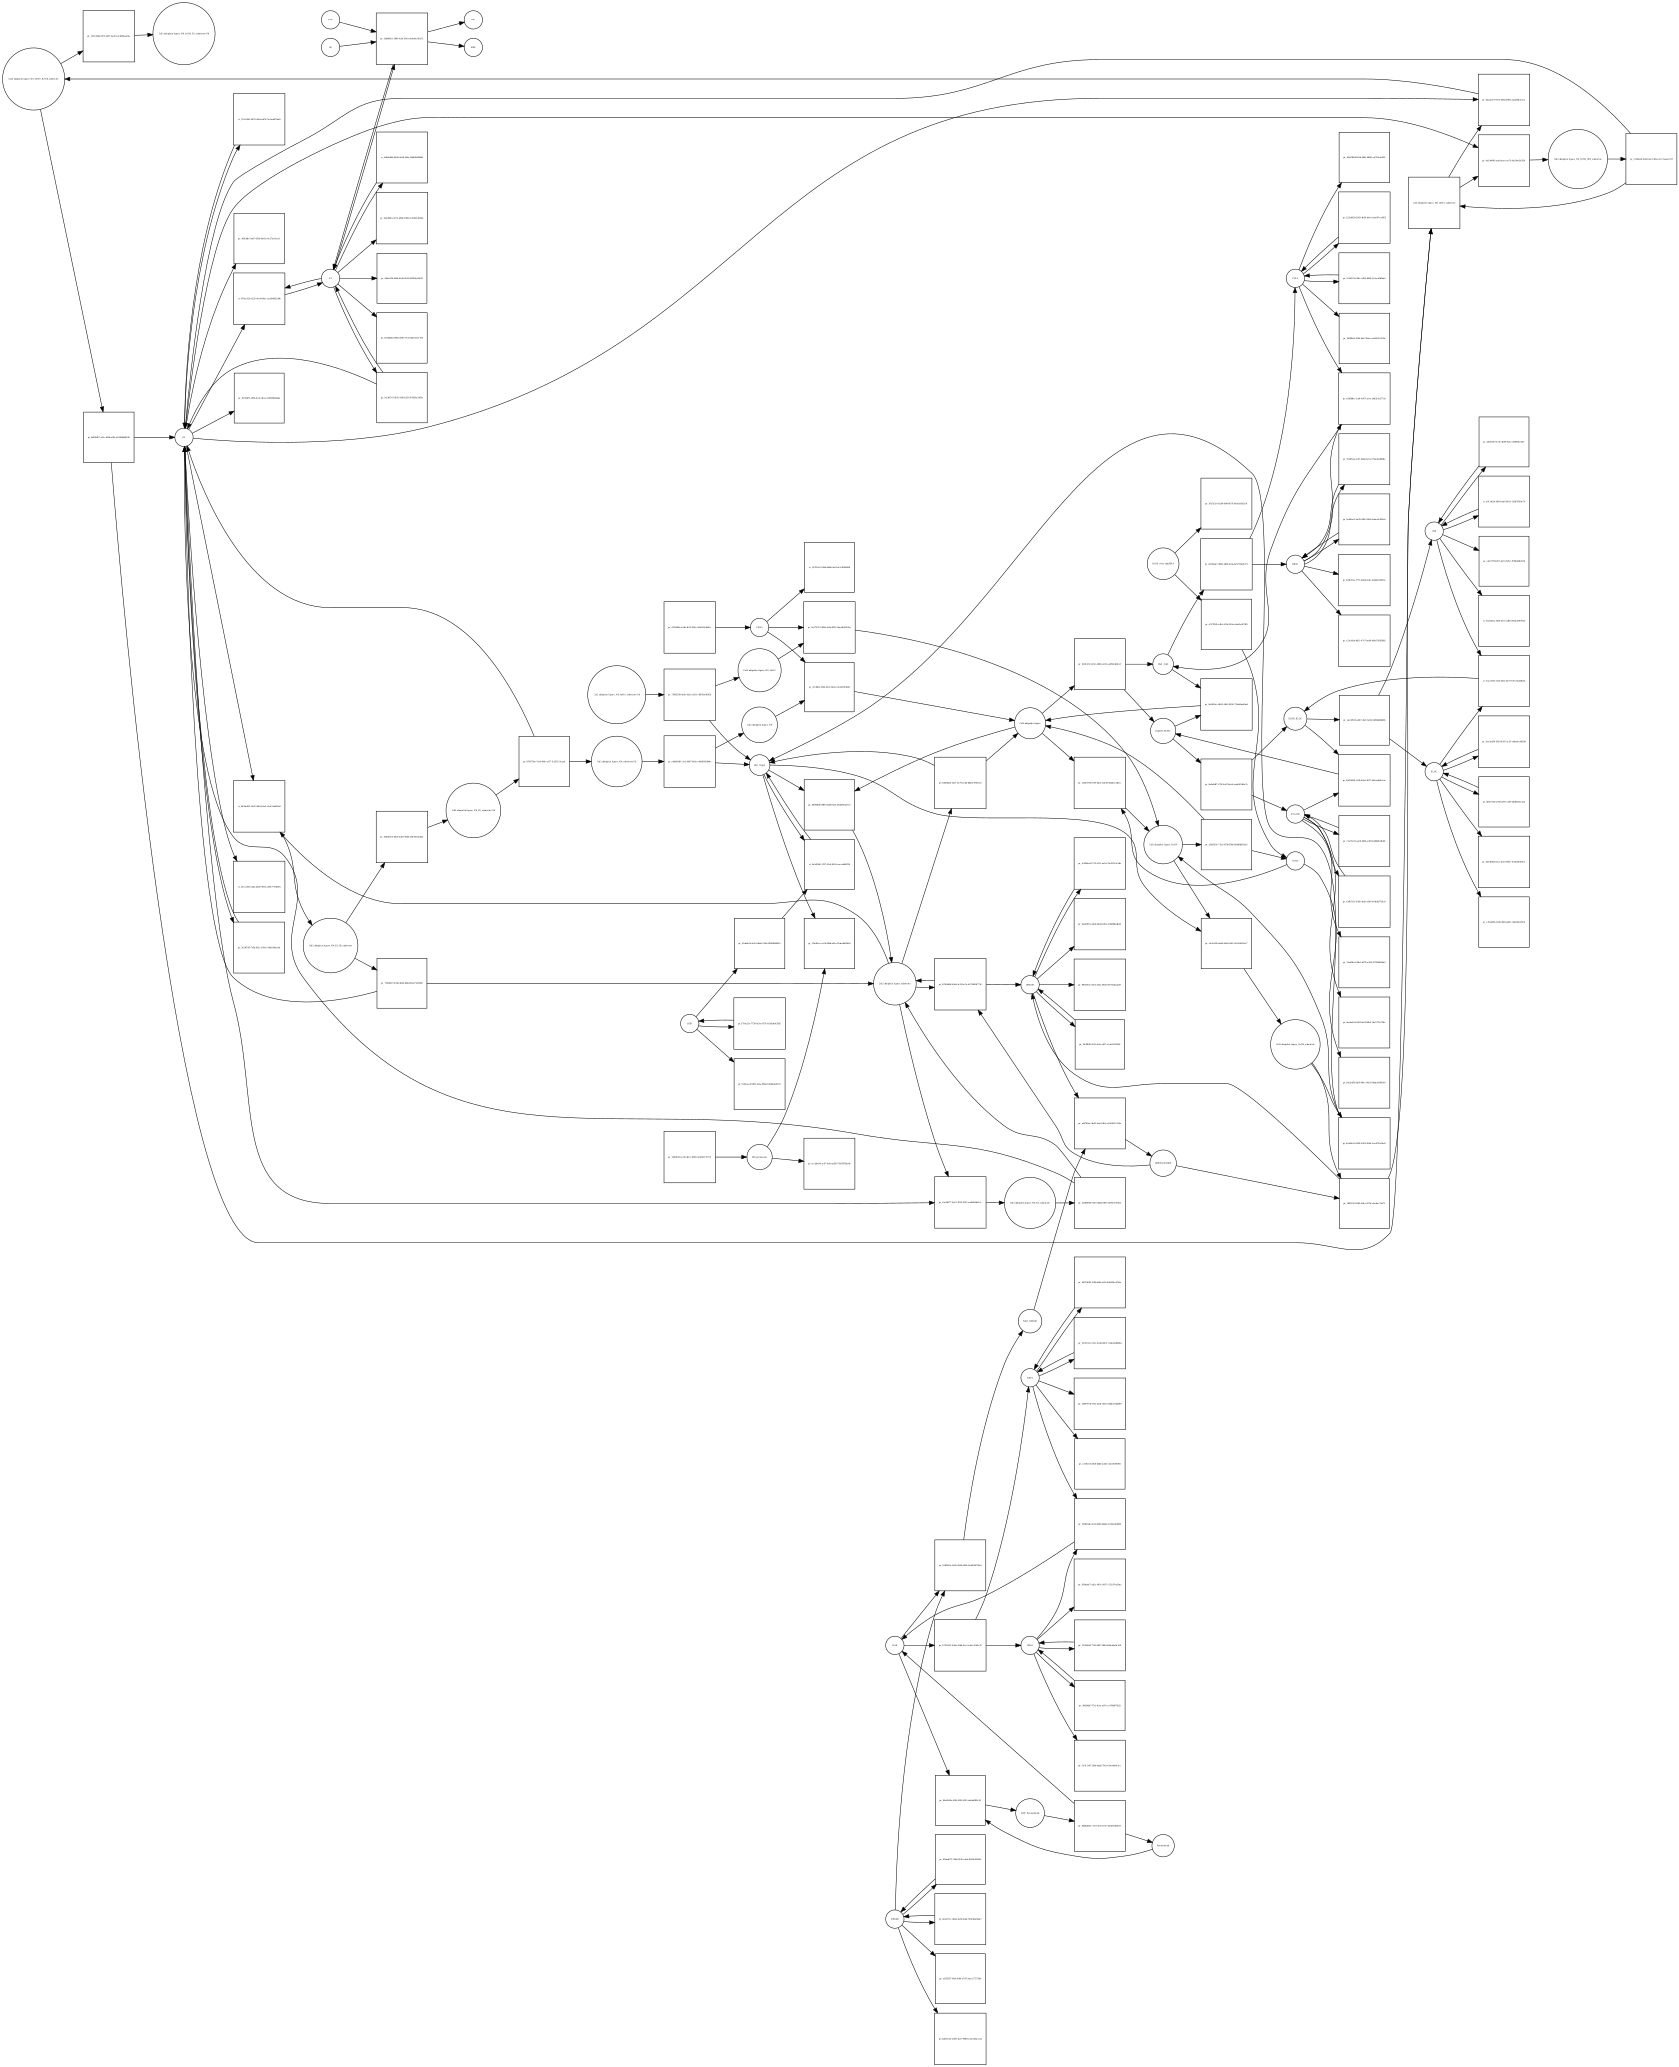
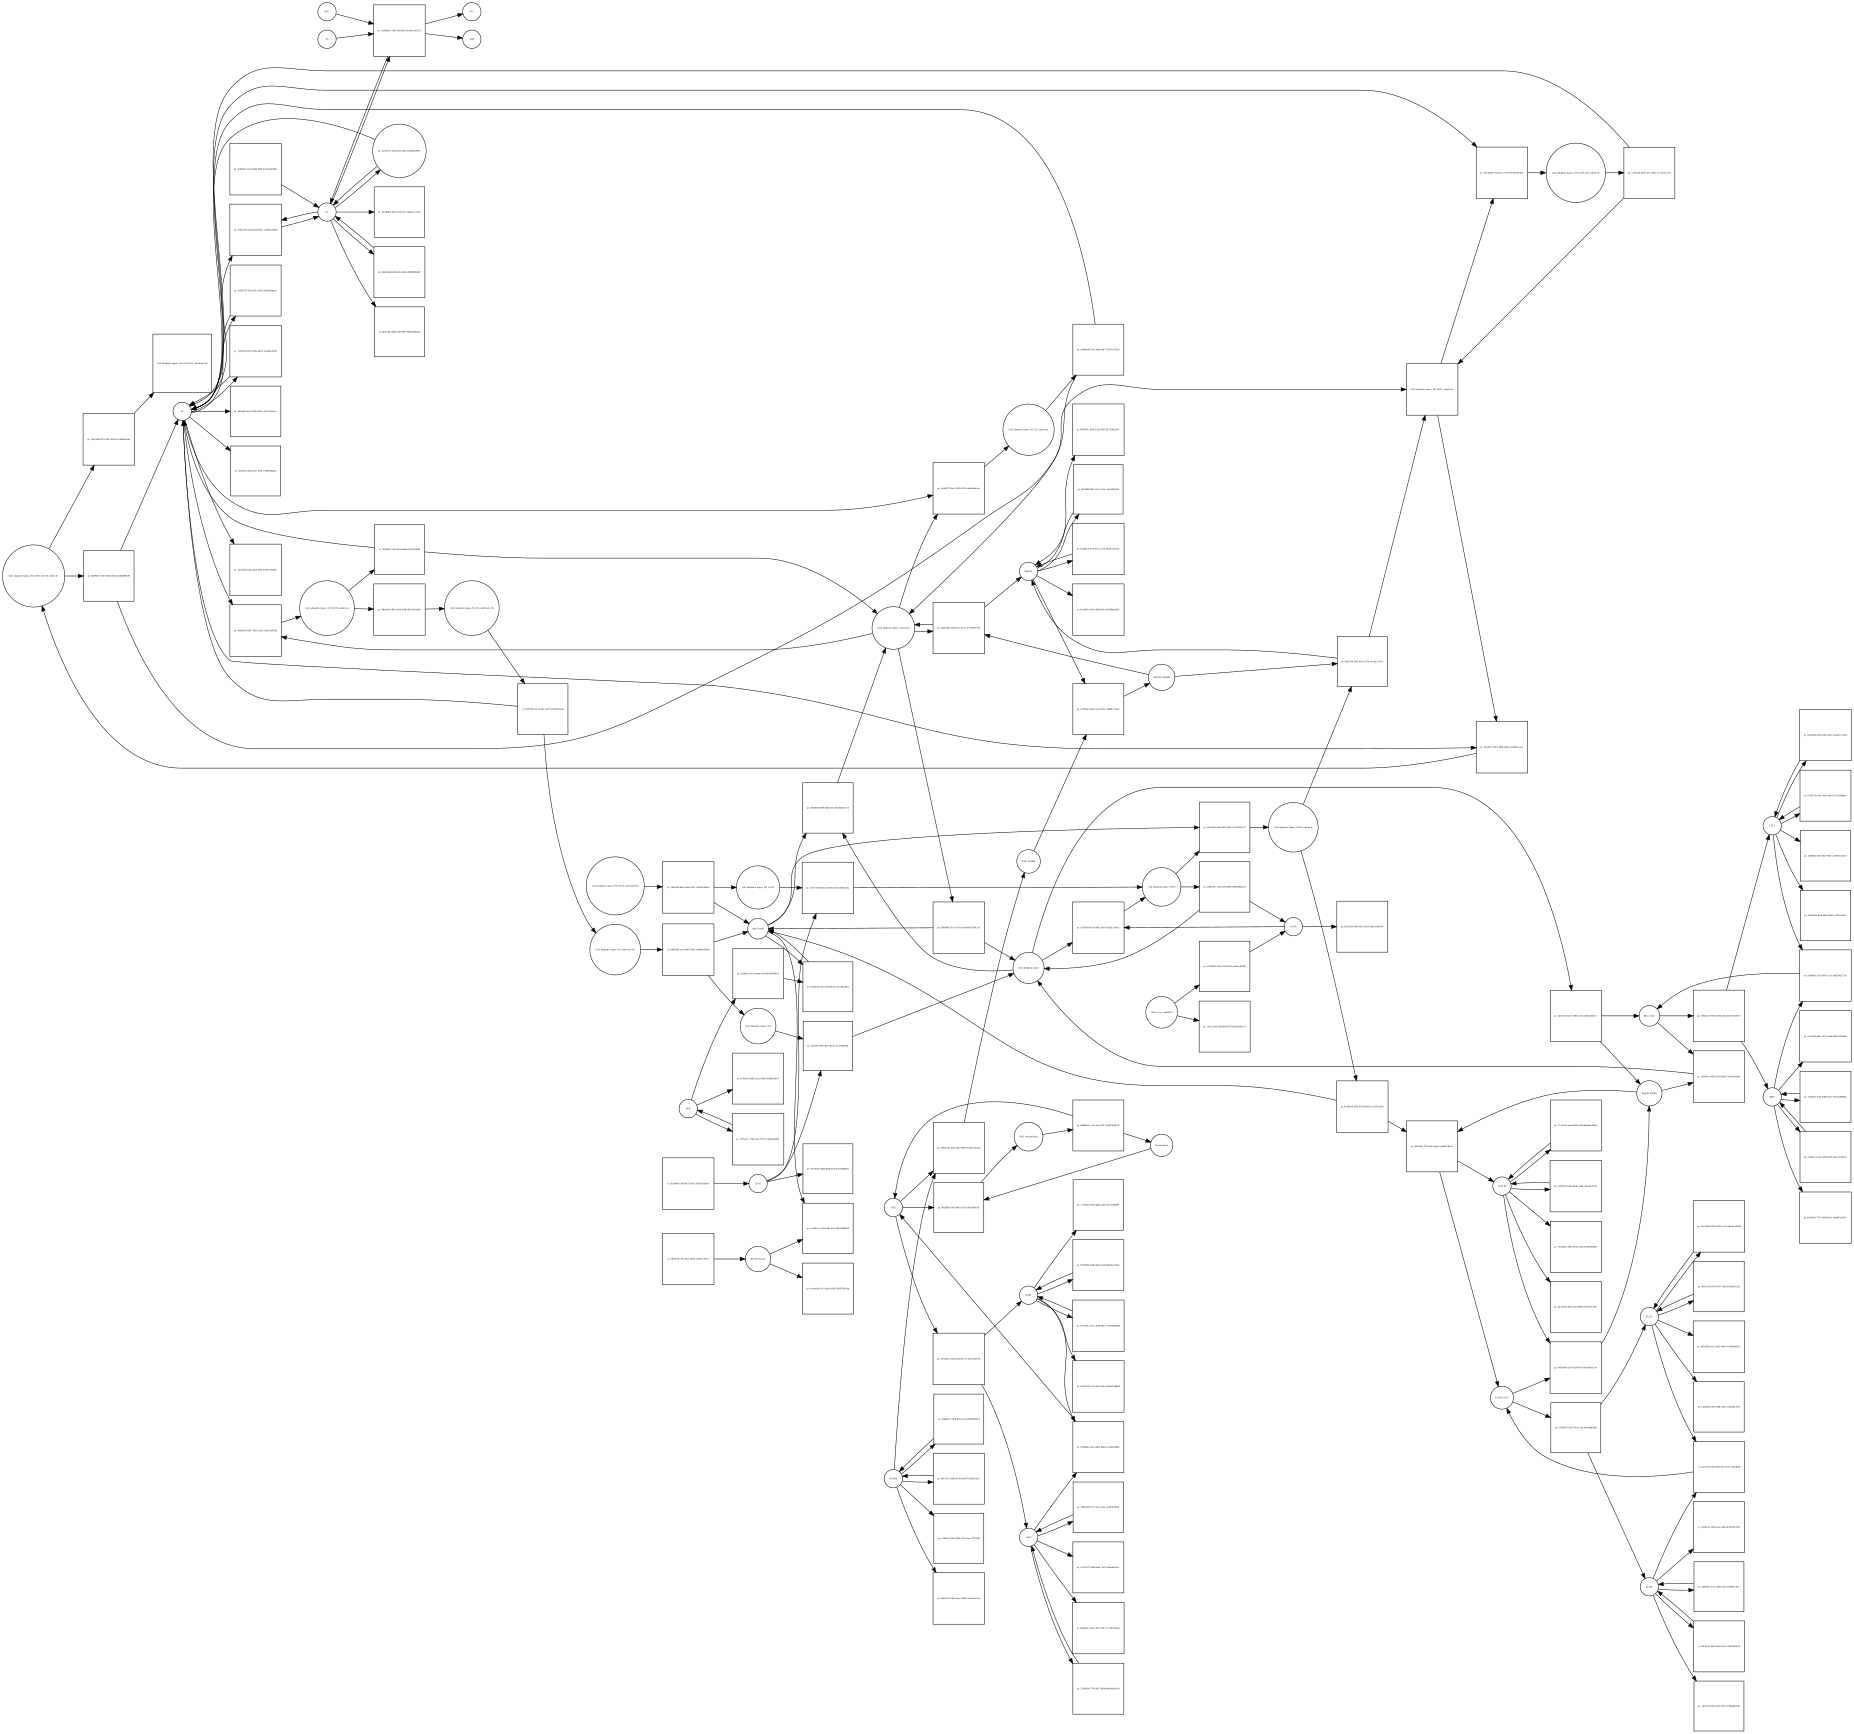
node "Cul2 ubiquitin ligase_N8_Orf10_E2_substrate-Ub": shape circle -> square
edge "E1" -> "pr_6a0d30fa-0c02-454b-9389-2e52621d23b0": reversed
node "pr_5acb07c9-9162-41f6-b2f3-50585bc299fe": shape square -> circle
node "UBE": label "UBE" -> "ELOB"
edge "pr_8cd40c05-f385-4303-993d-2ced370e3bc8" -> "Cul2 ubiquitin ligase_Orf10": now "pr_8cd40c05-f385-4303-993d-2ced370e3bc8" -> "pr_9a6a9df7-075f-4a97-b6c6-caad40146e7a"
